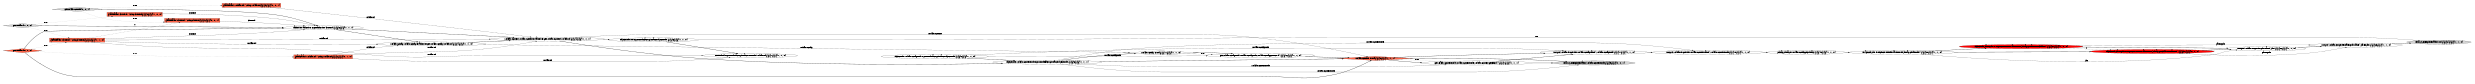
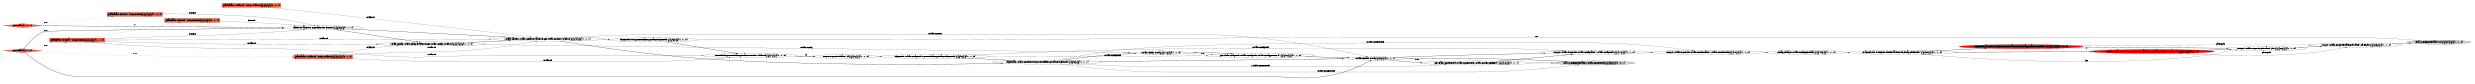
node "getWorkflowContext['0', '0', '1']": removed
node "getWorkflow['1', '0', '0']": fillcolor lightgray -> tomato
node "root.put(Properties.id.name(),id)@@@8@@@['1', '1', '0']": added
node "workflowContext != null@@@6@@@['1', '1', '1']": fillcolor tomato -> white
